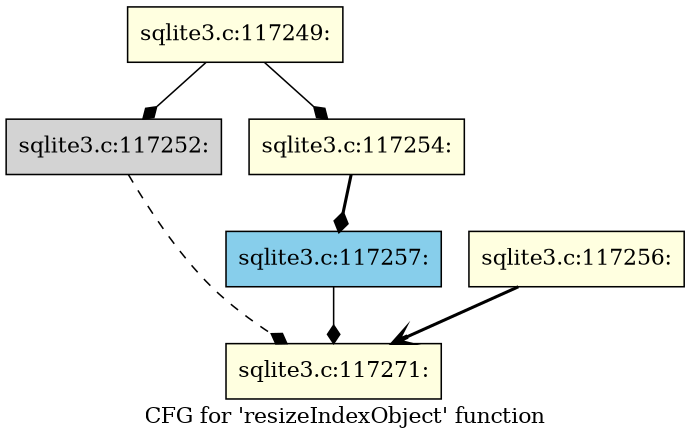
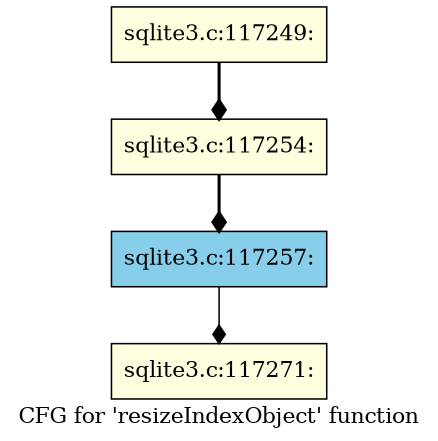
edge "sqlite3.c:117249:" -> "sqlite3.c:117254:": style solid -> bold
node "sqlite3.c:117252:": removed
node "sqlite3.c:117256:": removed
